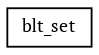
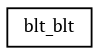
node "blt_set": label "blt_set" -> "blt_blt"
